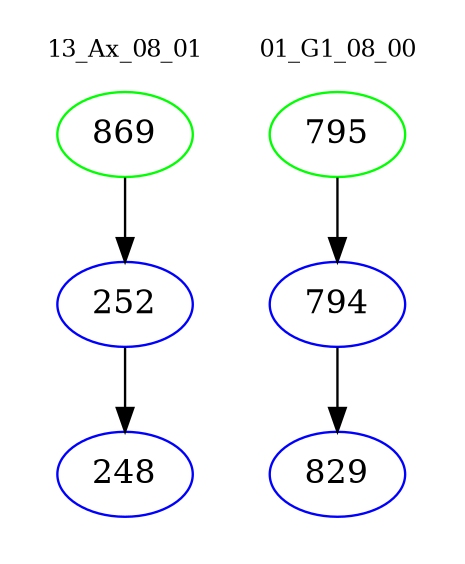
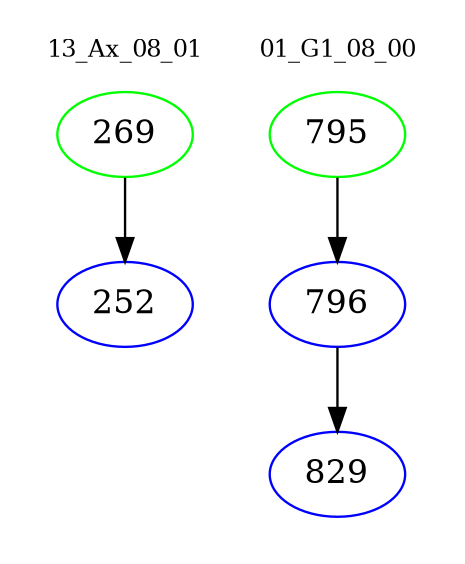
node "869": label "869" -> "269"
node "794": label "794" -> "796"
node "248": removed
